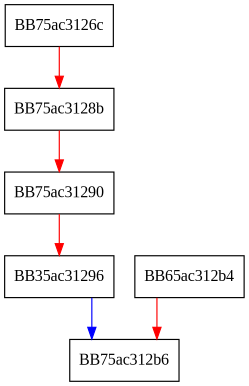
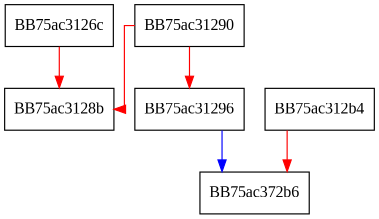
edge "BB75ac3128b" -> "BB75ac31290": reversed
node "BB35ac31296": label "BB35ac31296" -> "BB75ac31296"
node "BB65ac312b4": label "BB65ac312b4" -> "BB75ac312b4"
node "BB75ac312b6": label "BB75ac312b6" -> "BB75ac372b6"
